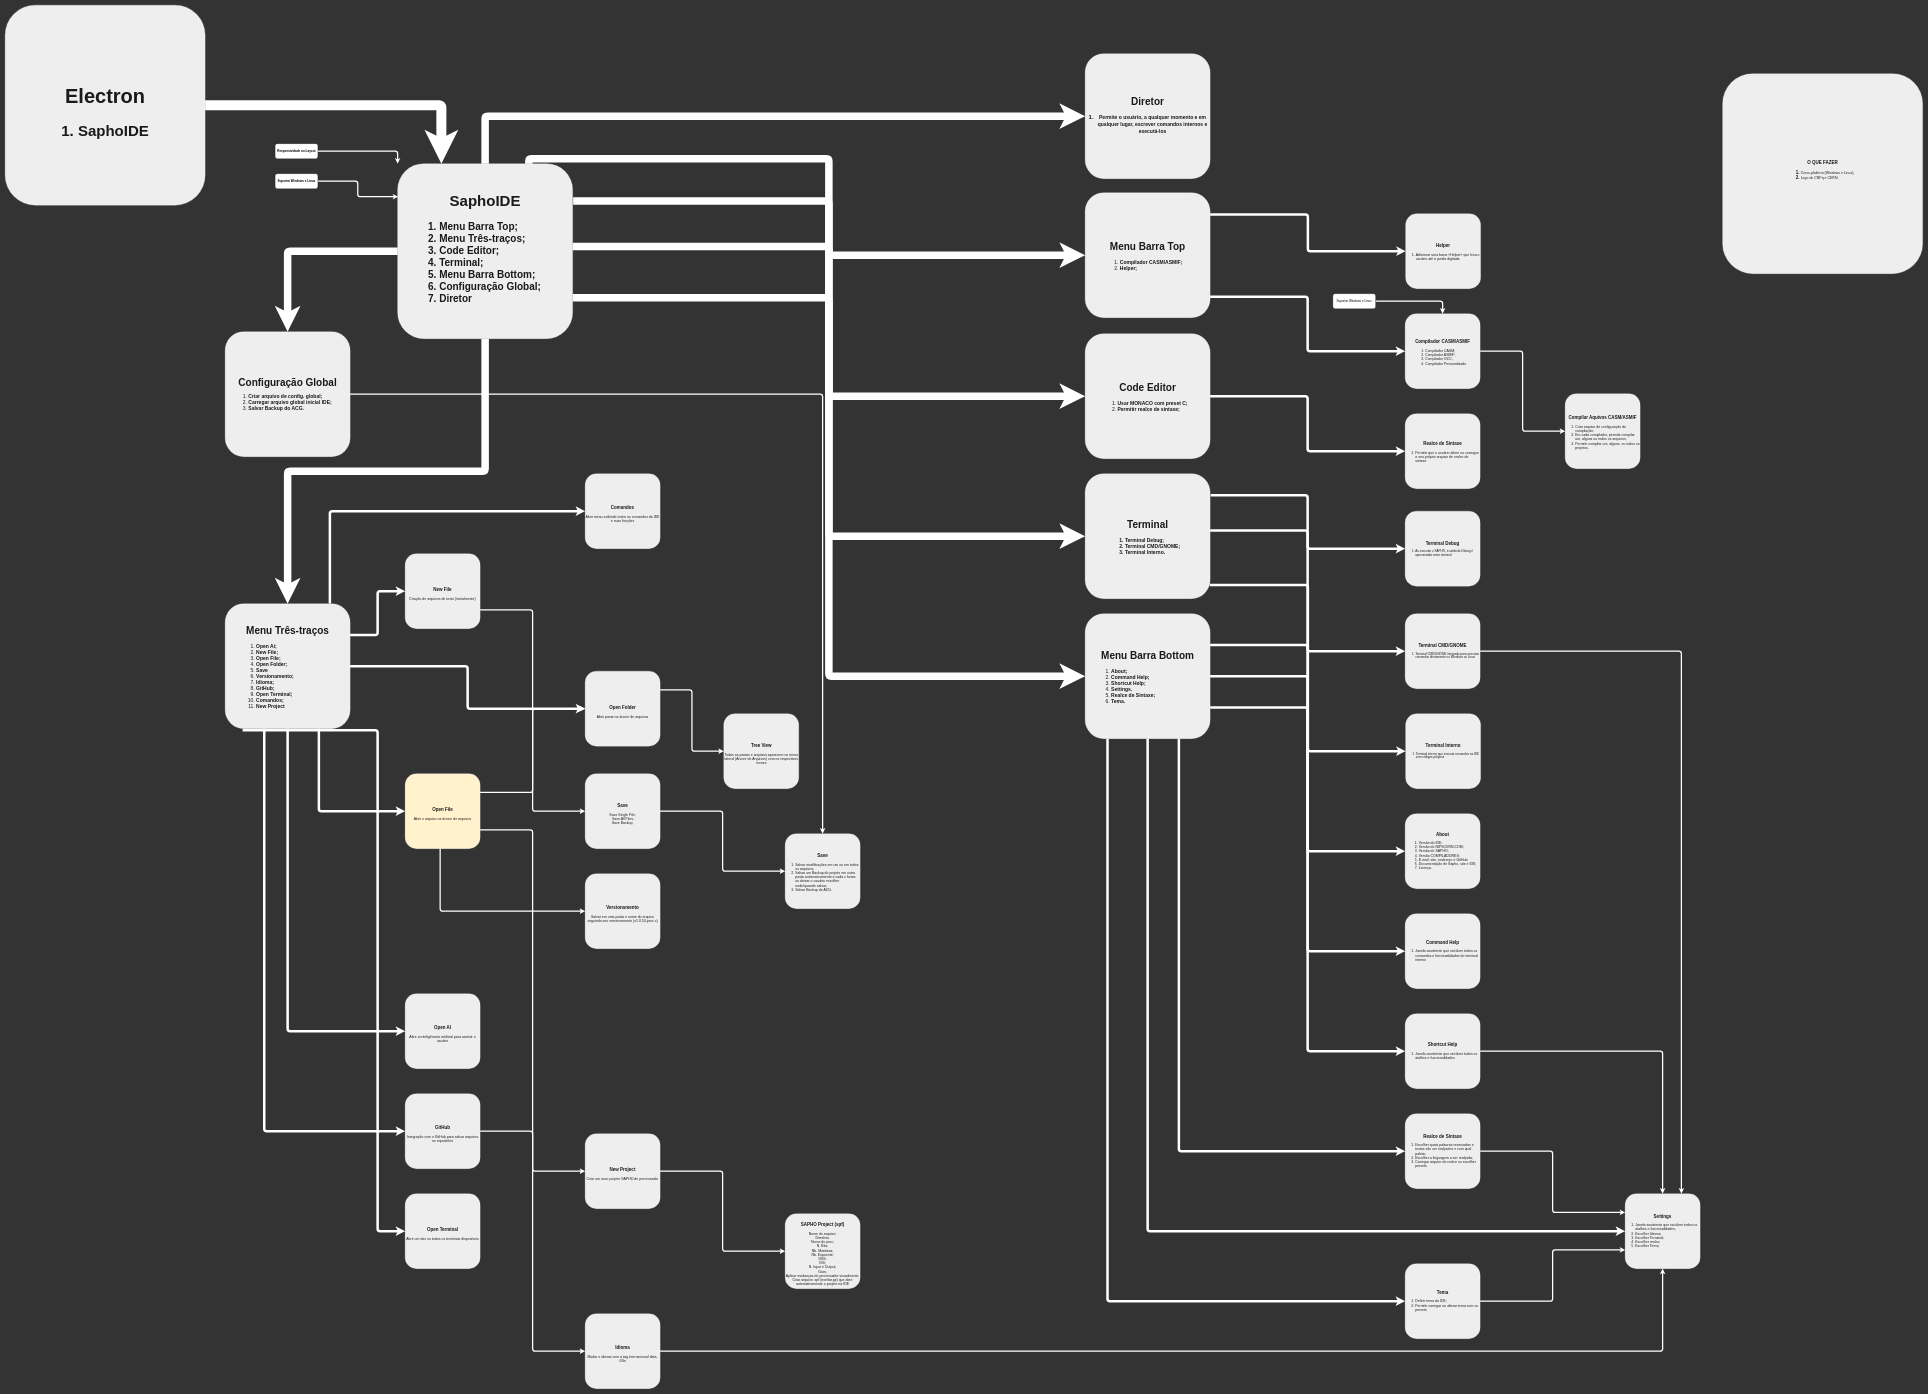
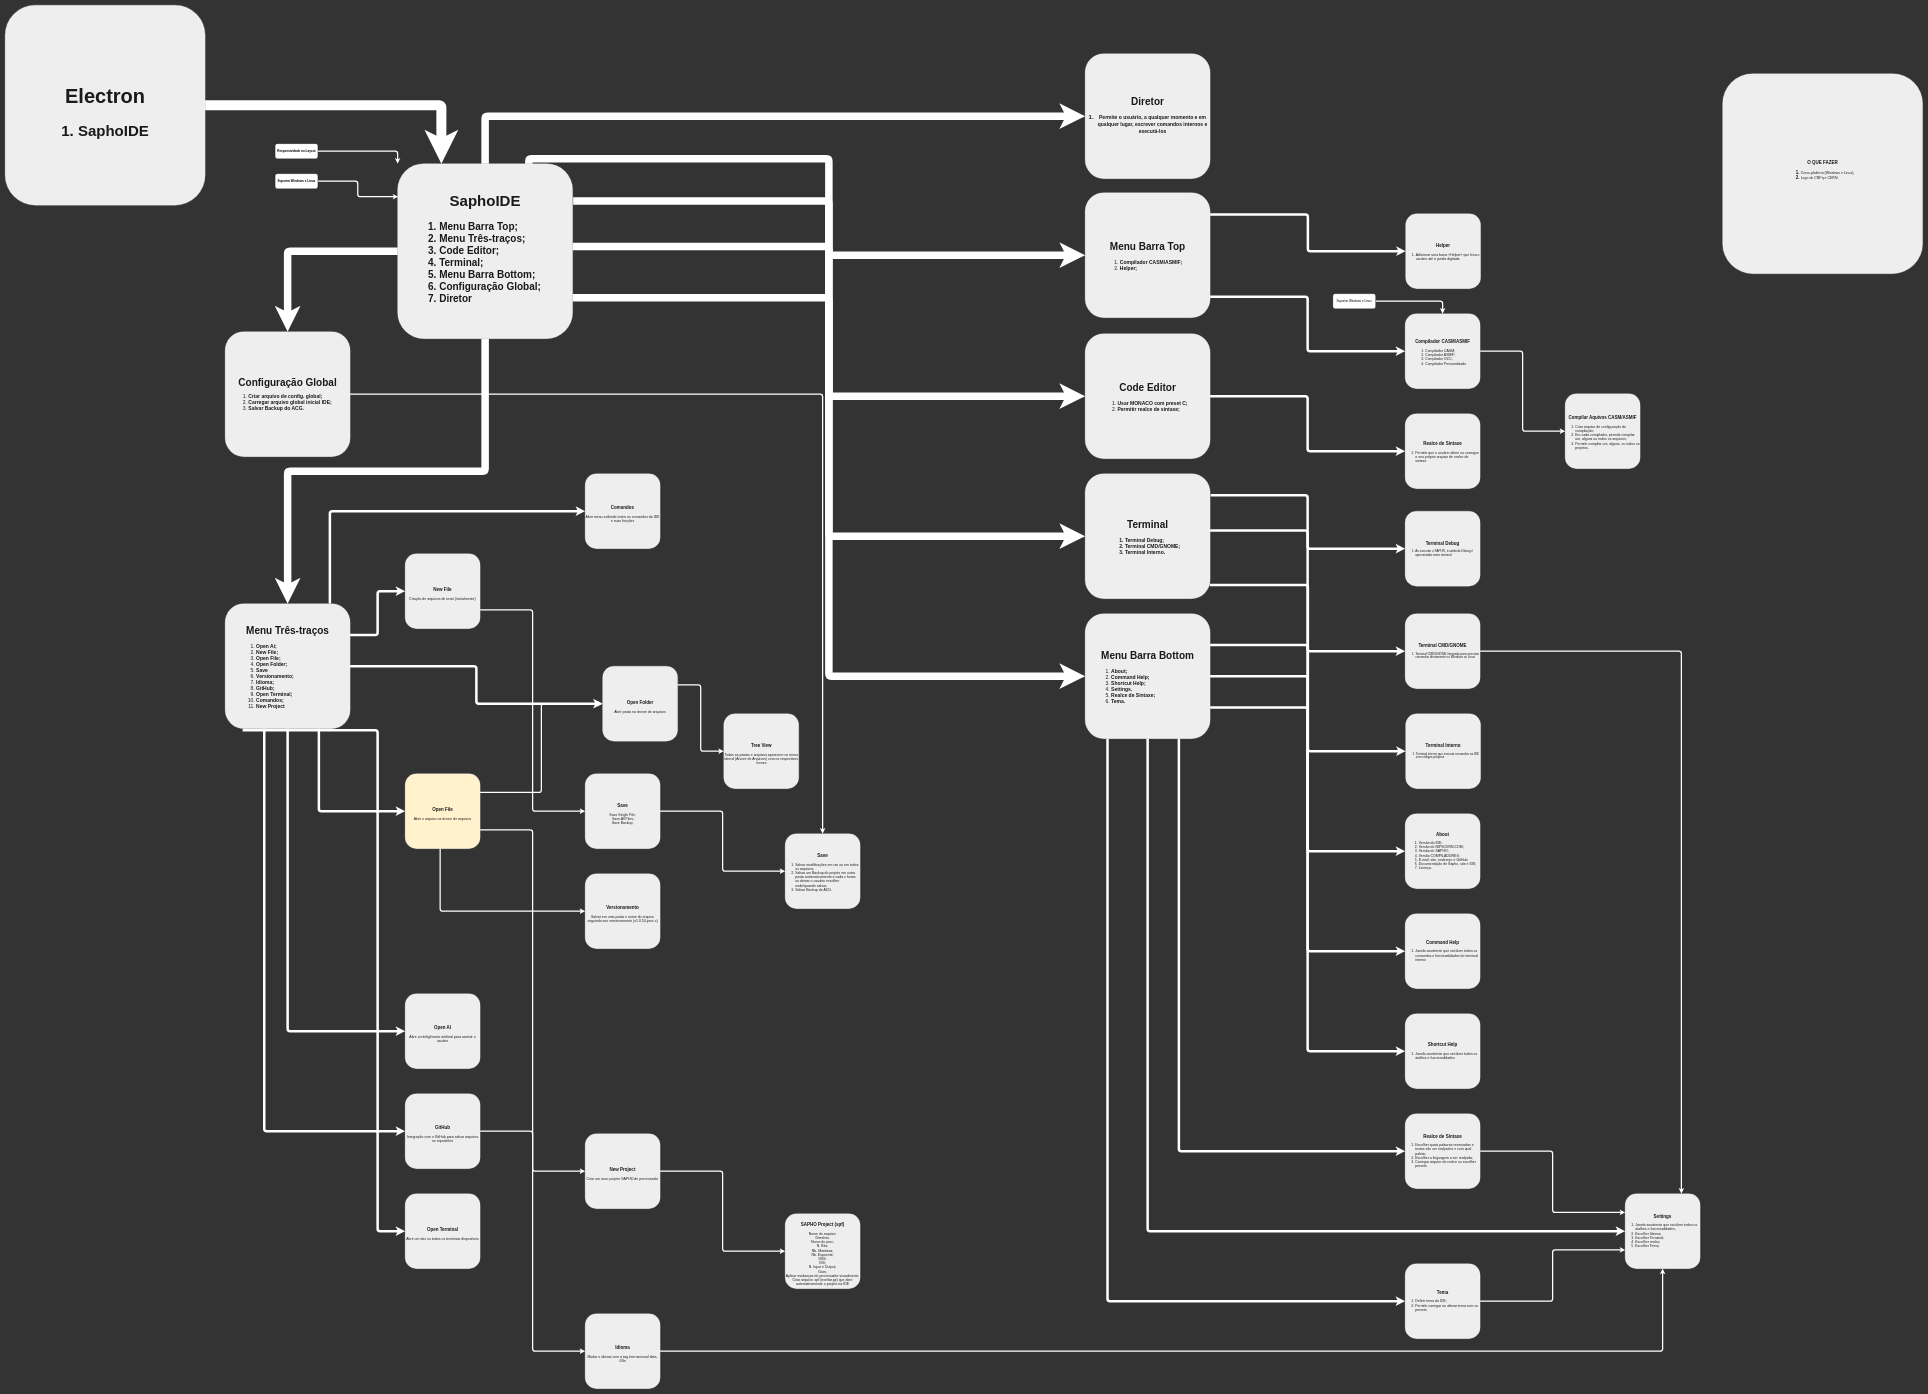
node "Open Folder Abrir pasta na árvore de arquivos": moved (623, 709) -> (640, 704)
edge "Shortcut Help Janela assistente que vai dizer todos os atalhos e funcionalidades" -> "Settings Janela assistente que vai dizer todos os atalhos e funcionalidades; Escolher Idioma; Escolher Terminal; Escolher realce; Escolher Tema;": removed
